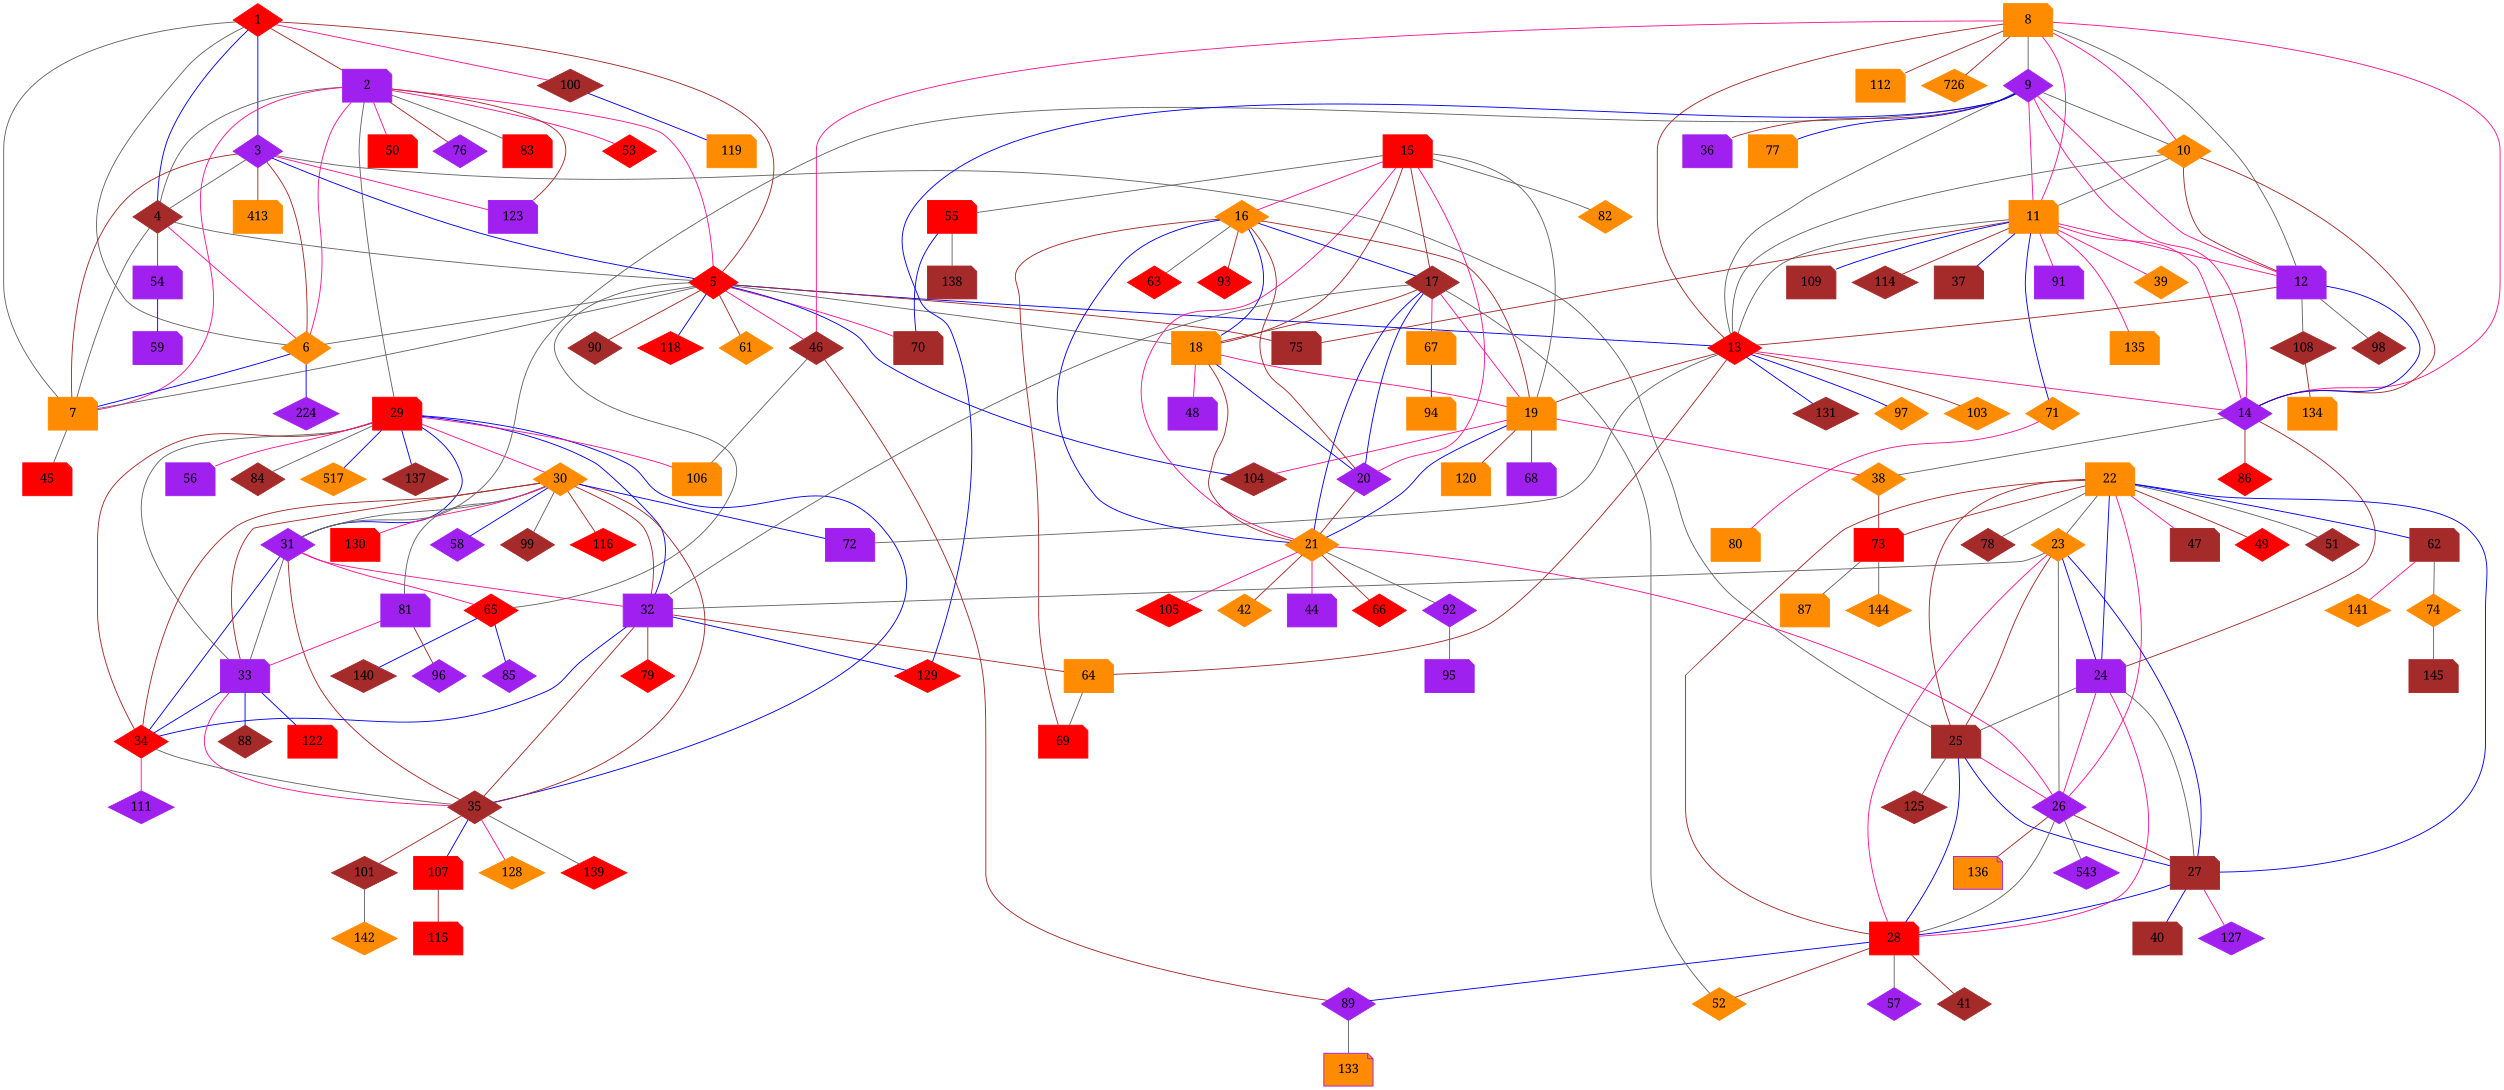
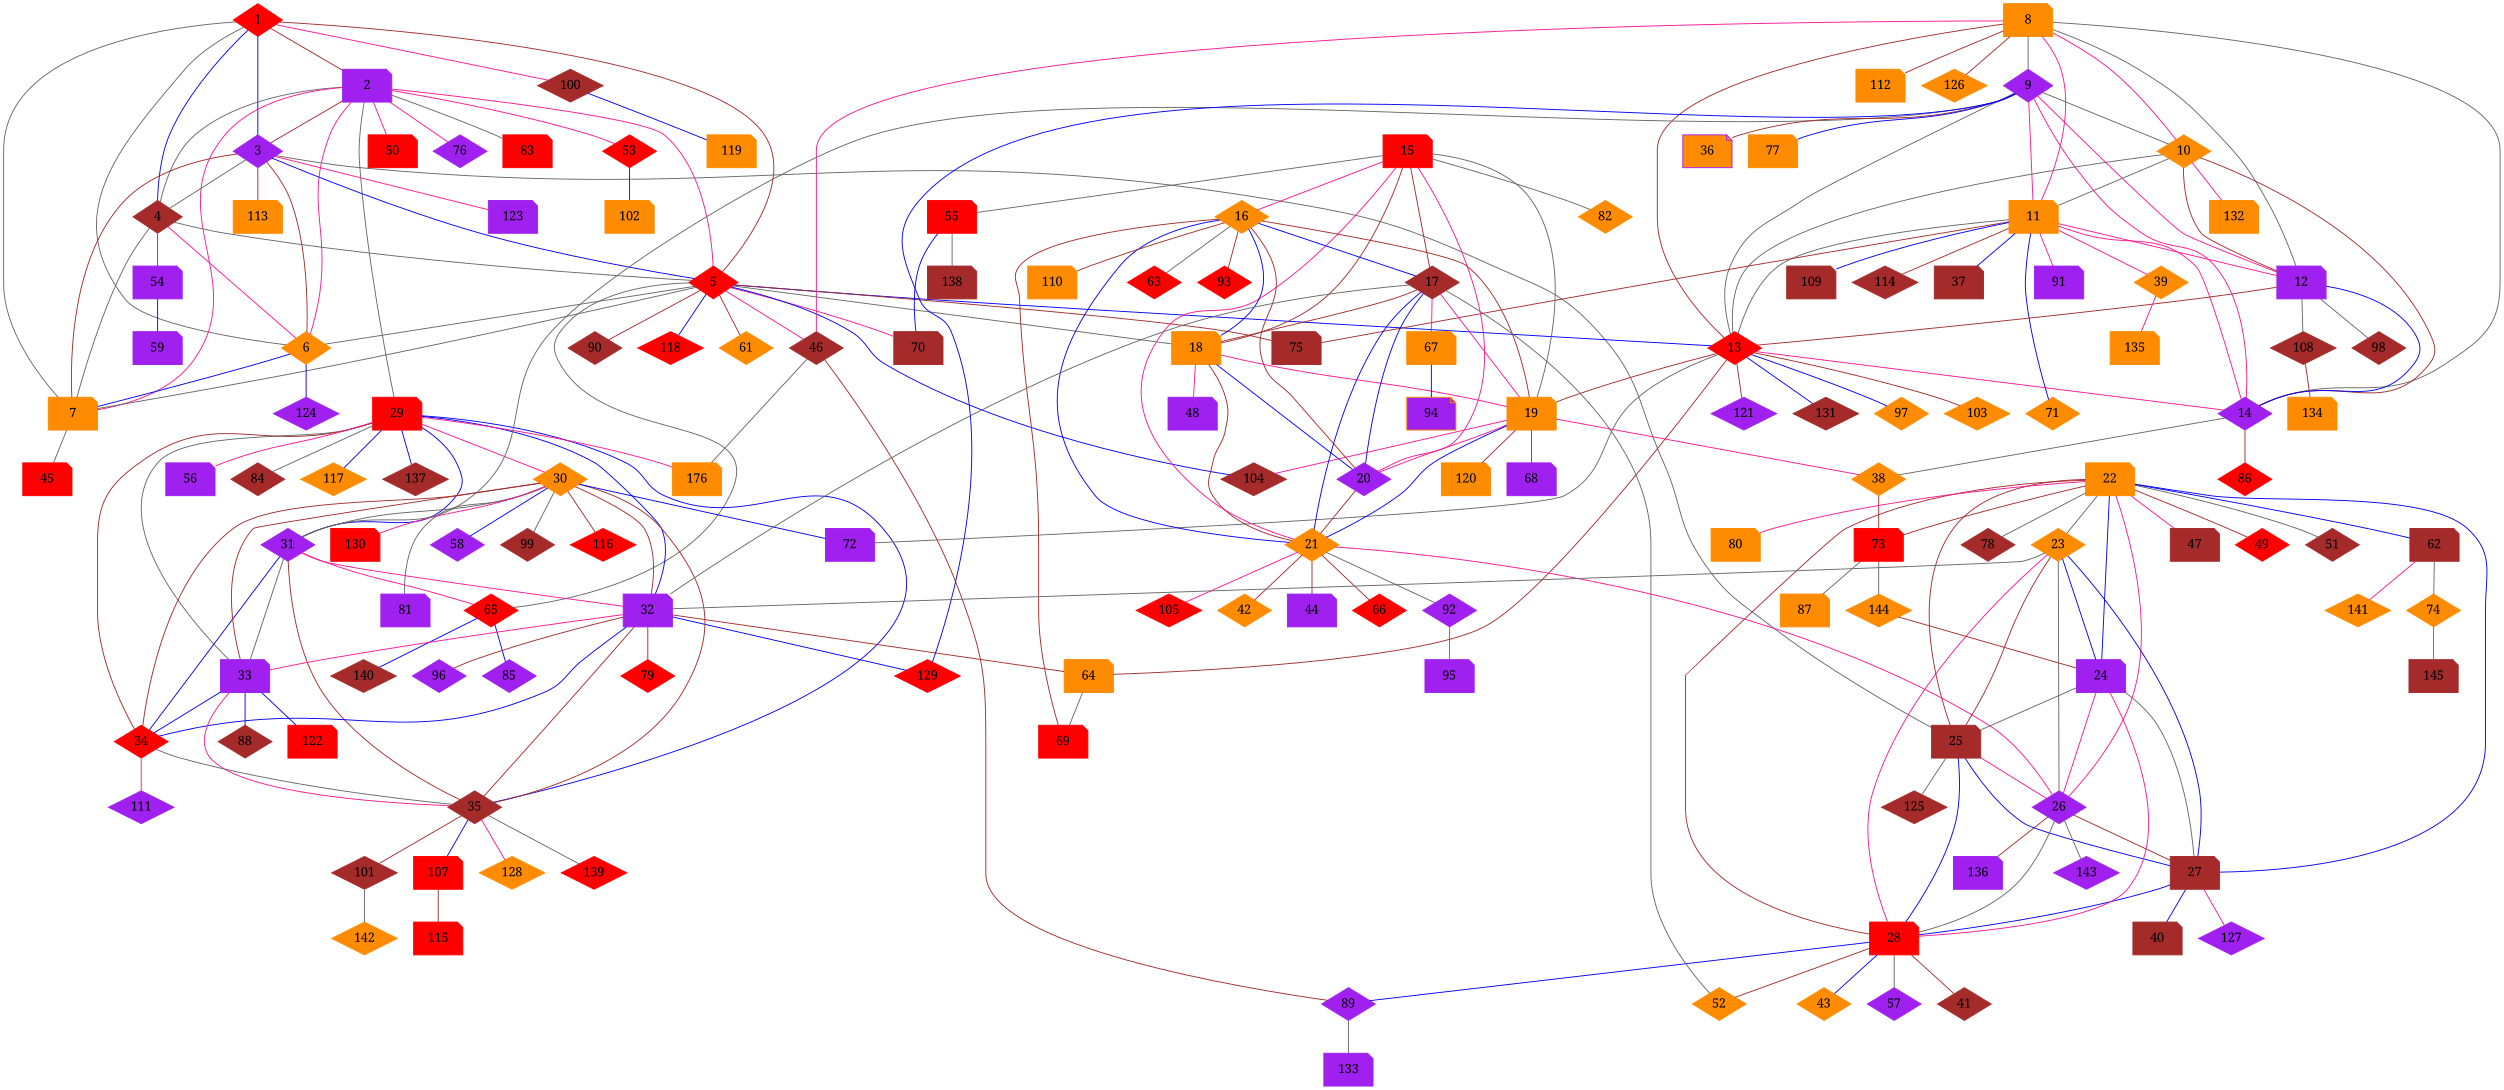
node "726": label "726" -> "126"
edge "2" -- "76": color brown -> deeppink
edge "8" -- "14": color deeppink -> gray40
edge "2" -- "123": now "2" -- "3"
node "36": fillcolor purple -> darkorange
node "413": label "413" -> "113"
node "102": added
node "132": added
edge "11" -- "135": now "39" -- "135"
node "110": added
node "224": label "224" -> "124"
node "94": fillcolor darkorange -> purple
node "121": added
edge "19" -- "20": added
edge "71" -- "80": now "22" -- "80"
node "517": label "517" -> "117"
node "106": label "106" -> "176"
edge "21" -- "44": color deeppink -> brown
edge "14" -- "24": now "144" -- "24"
edge "81" -- "96": now "32" -- "96"
edge "81" -- "33": now "32" -- "33"
node "136": fillcolor darkorange -> purple
node "543": label "543" -> "143"
node "43": added
node "133": fillcolor darkorange -> purple
